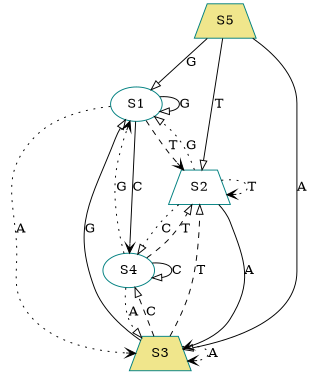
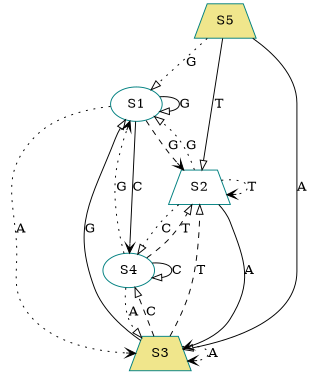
edge "S5" -> "S1": style solid -> dotted
edge "S1" -> "S2": label "T" -> "G"
